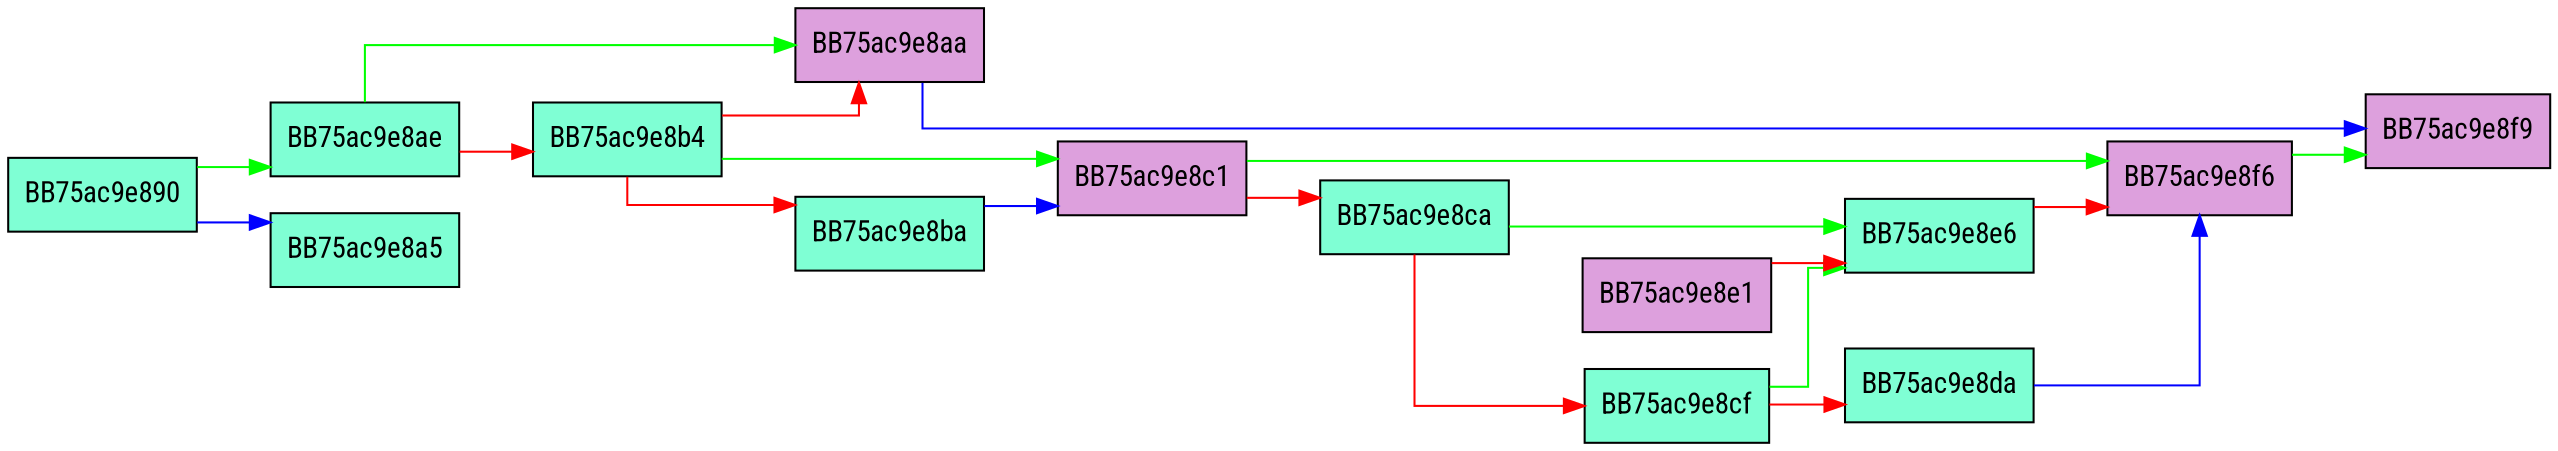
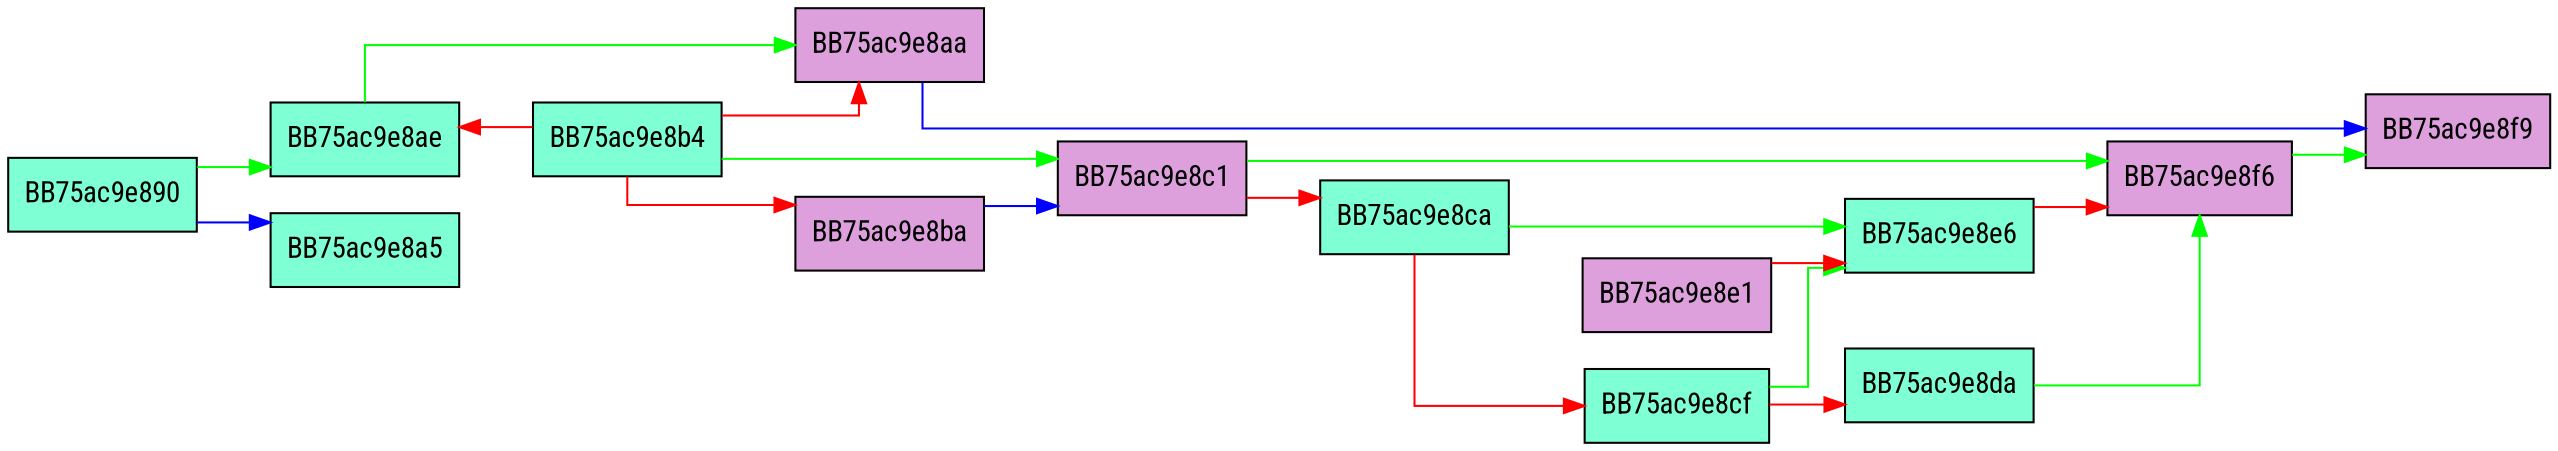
edge "BB75ac9e8ae" -> "BB75ac9e8b4": reversed
node "BB75ac9e8ba": fillcolor aquamarine -> plum
edge "BB75ac9e8da" -> "BB75ac9e8f6": color blue -> green
